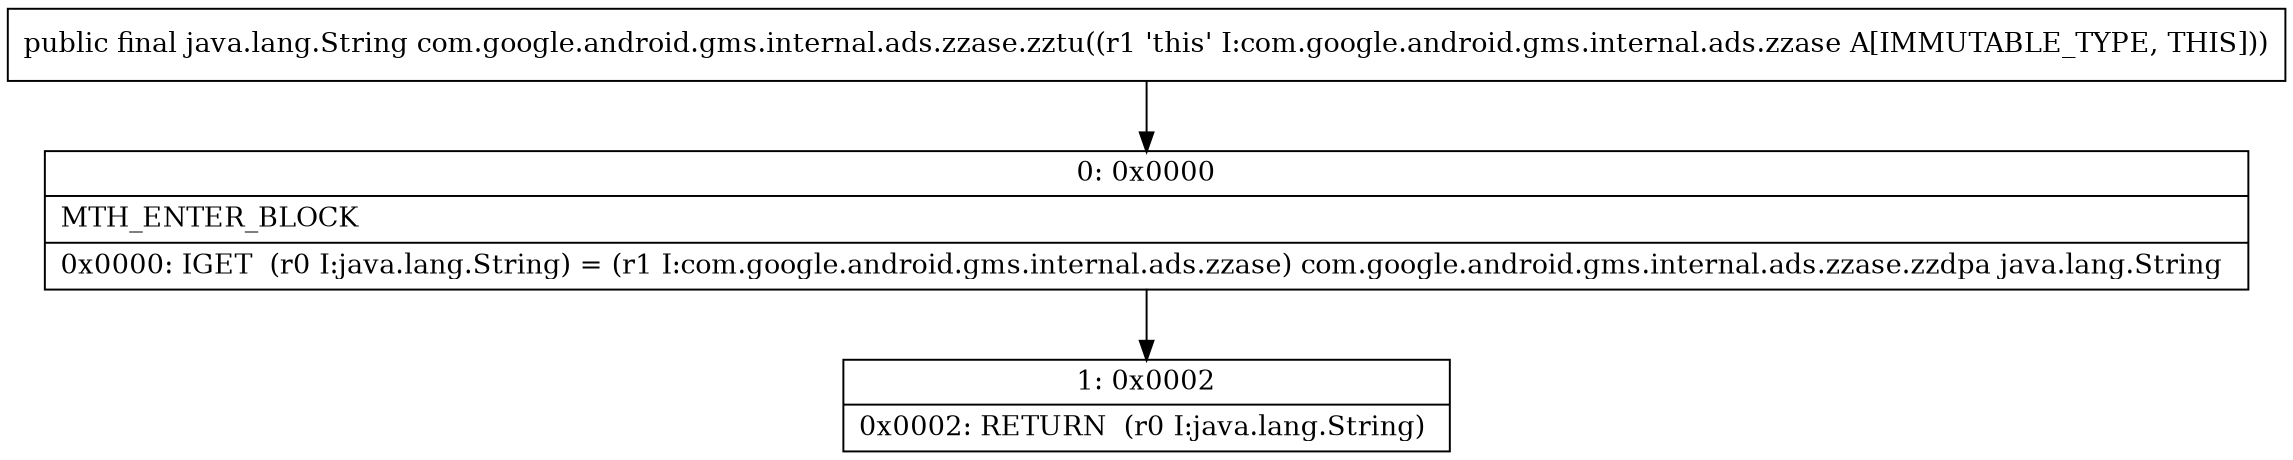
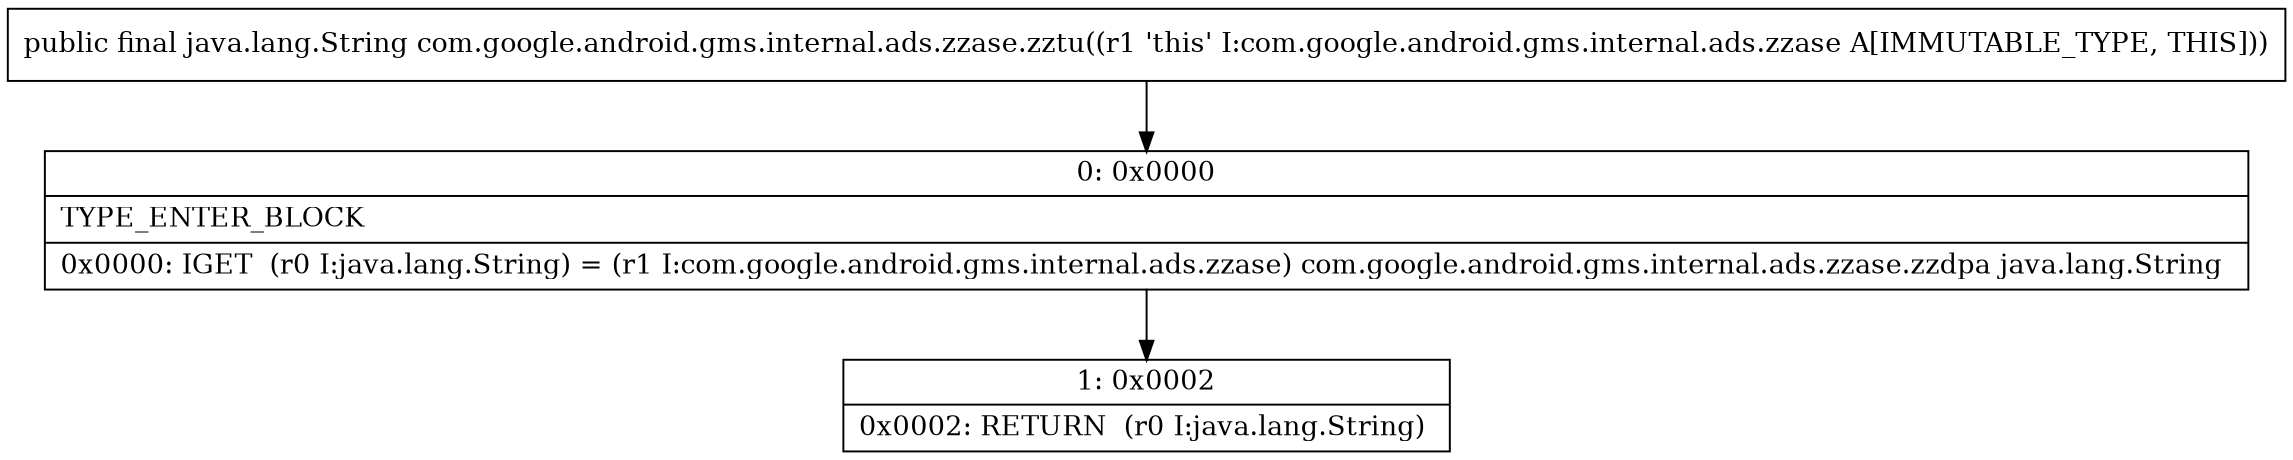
node "0: 0x0000": text "MTH_ENTER_BLOCK" -> "TYPE_ENTER_BLOCK"
